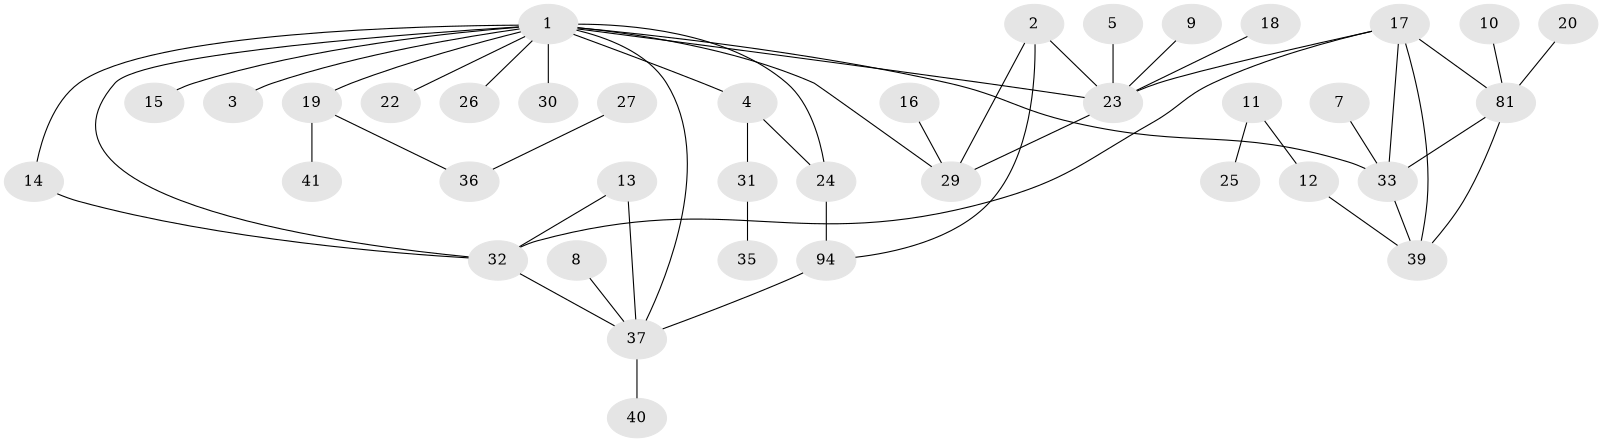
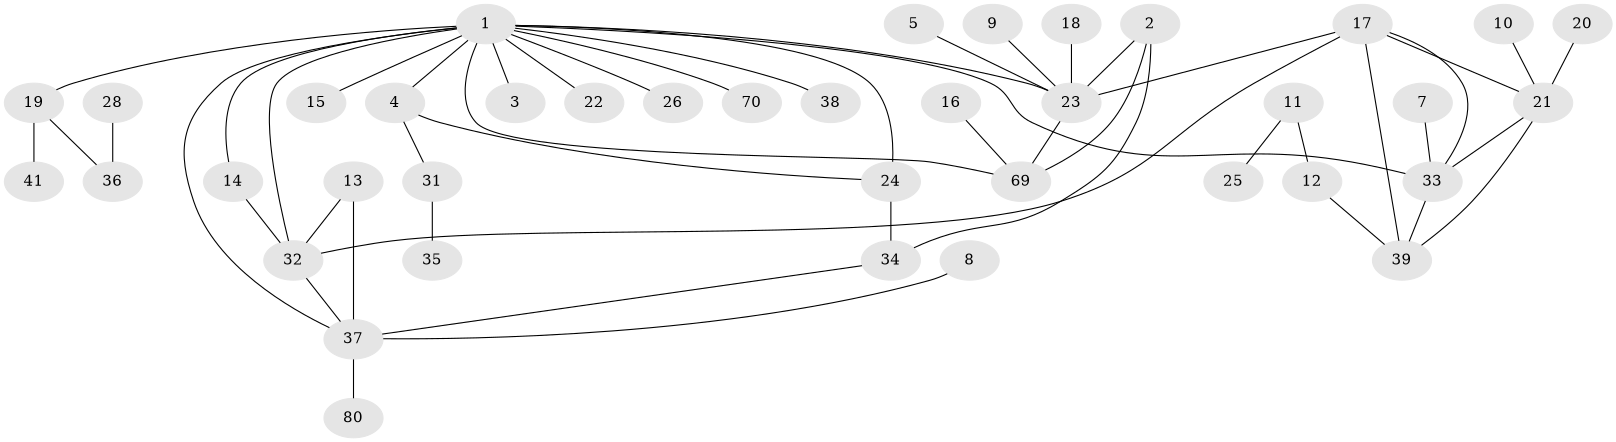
node "30": label "30" -> "70"
node "27": label "27" -> "28"
node "38": added
node "81": label "81" -> "21"
node "29": label "29" -> "69"
node "94": label "94" -> "34"
node "40": label "40" -> "80"
